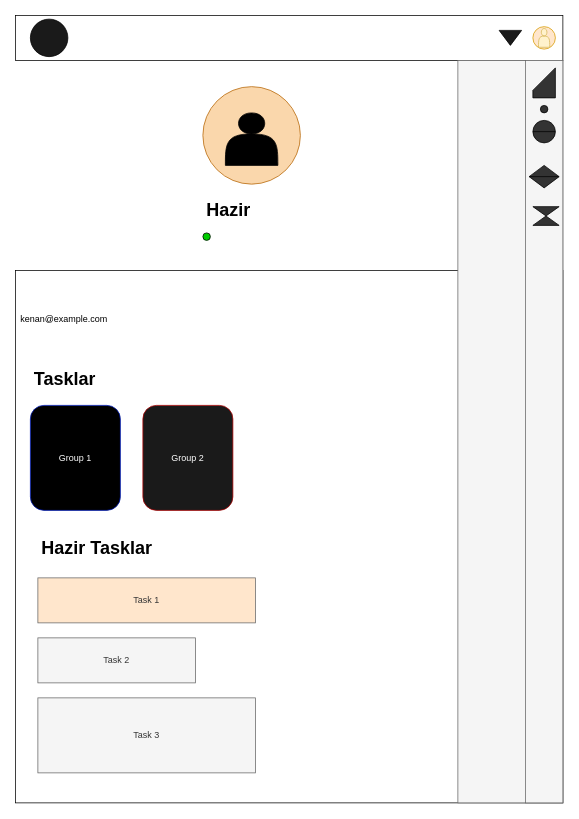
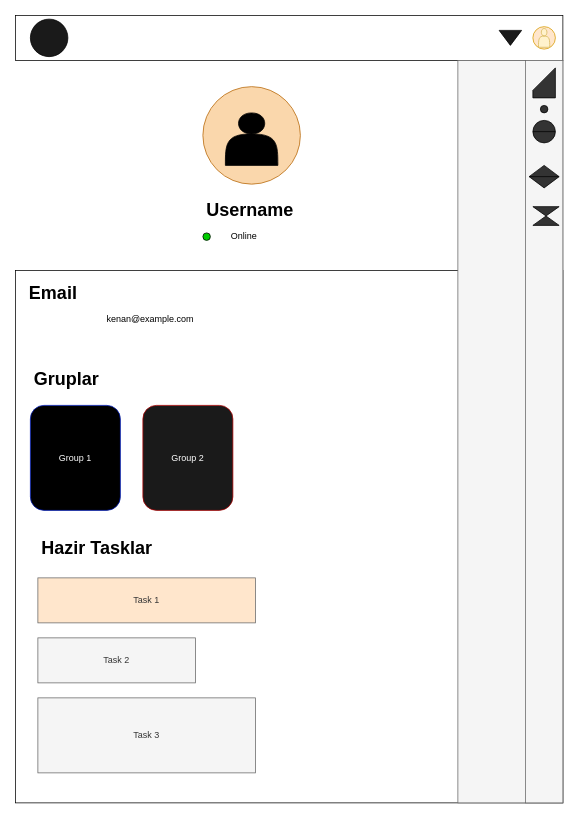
node "Hazir": label "Hazir" -> "Username"
node "Online": added
node "Email": added
node "kenan@example.com": moved (64, 319) -> (150, 319)
node "Tasklar": label "Tasklar" -> "Gruplar"
